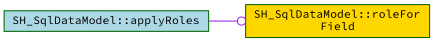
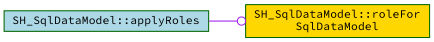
node "SH_SqlDataModel::roleFor Field": label "SH_SqlDataModel::roleFor Field" -> "SH_SqlDataModel::roleFor SqlDataModel"
